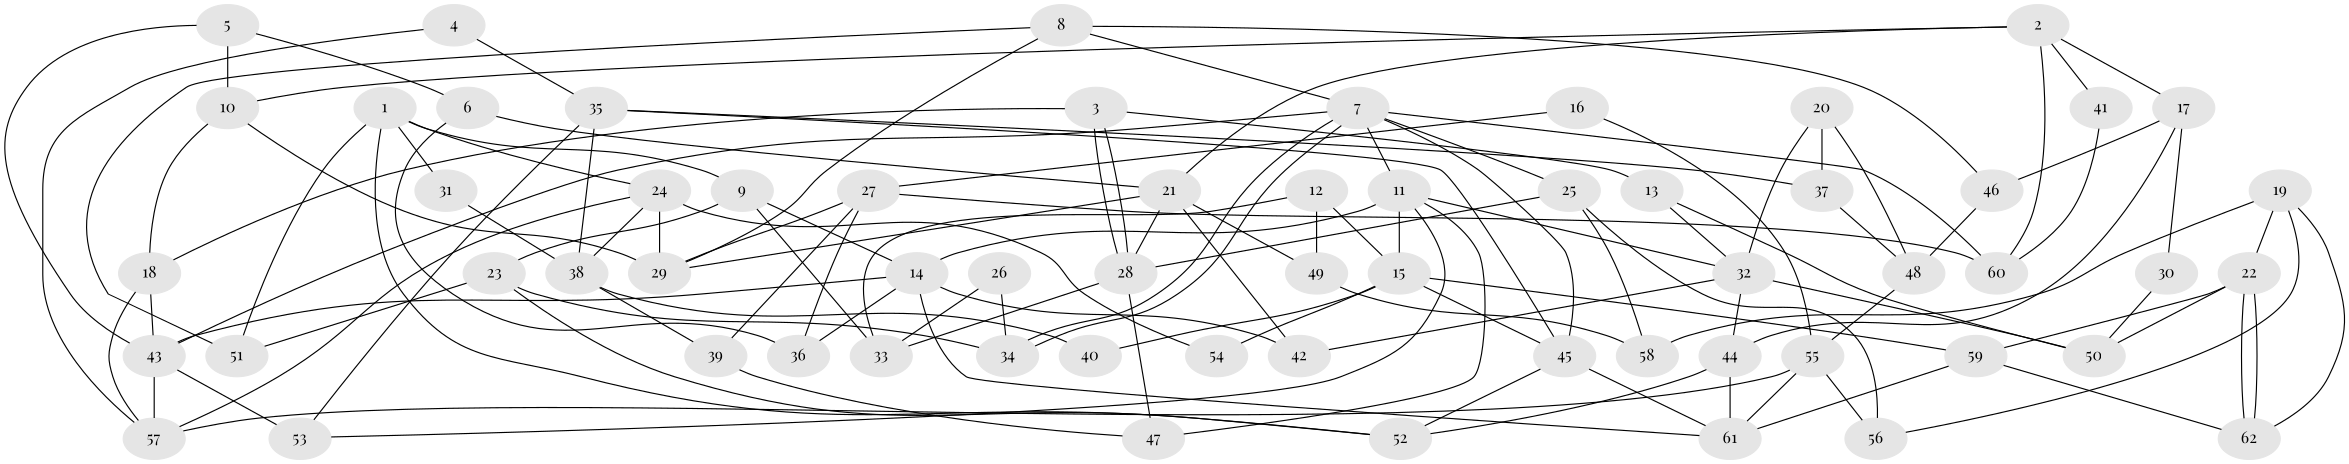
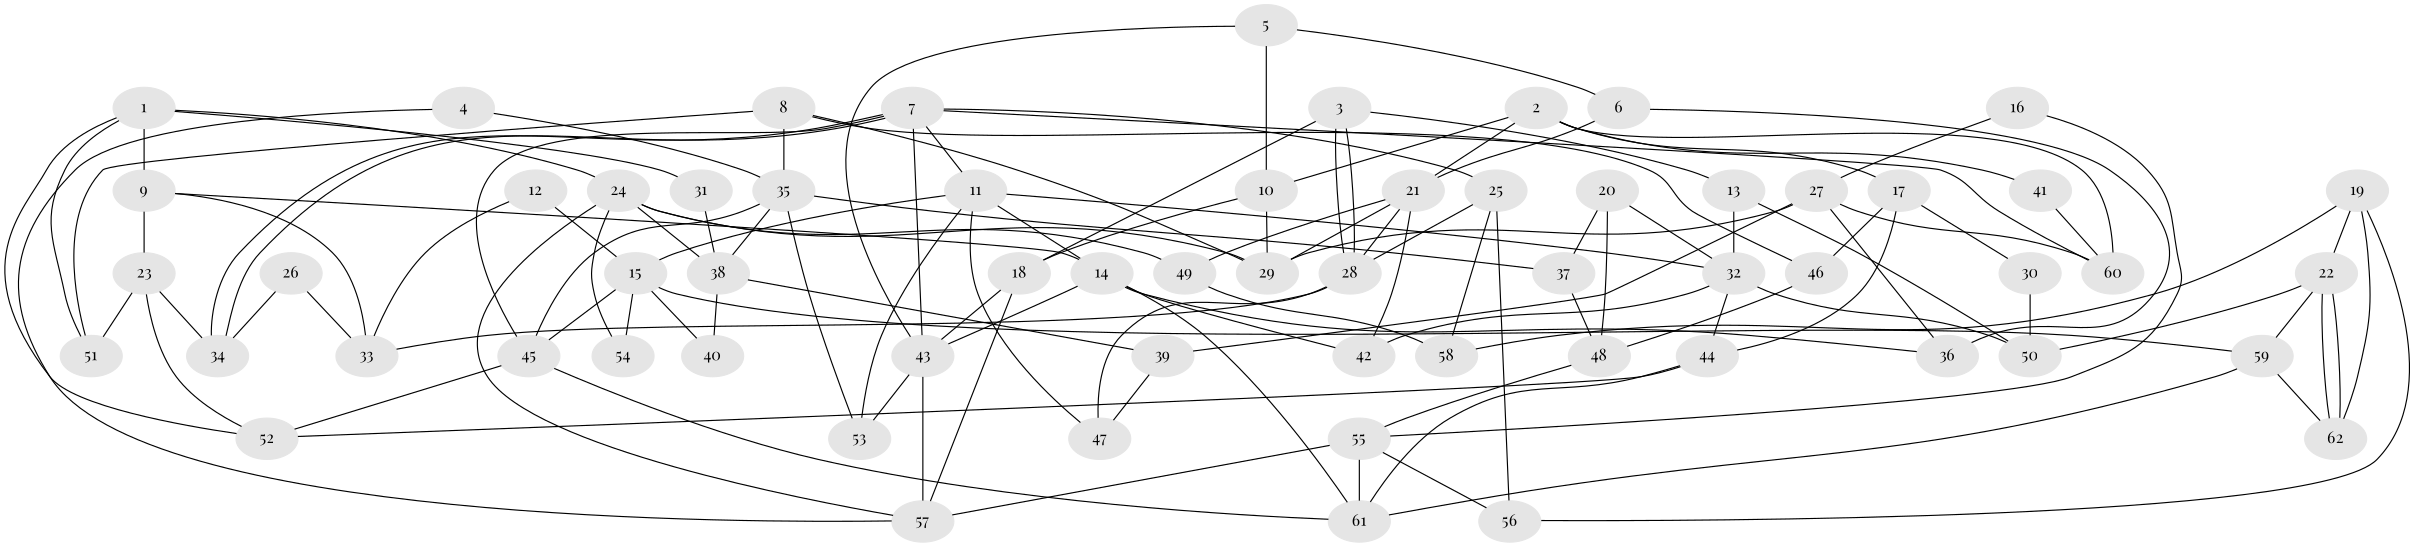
edge "8" -- "7": now "8" -- "35"
edge "12" -- "49": now "24" -- "49"
